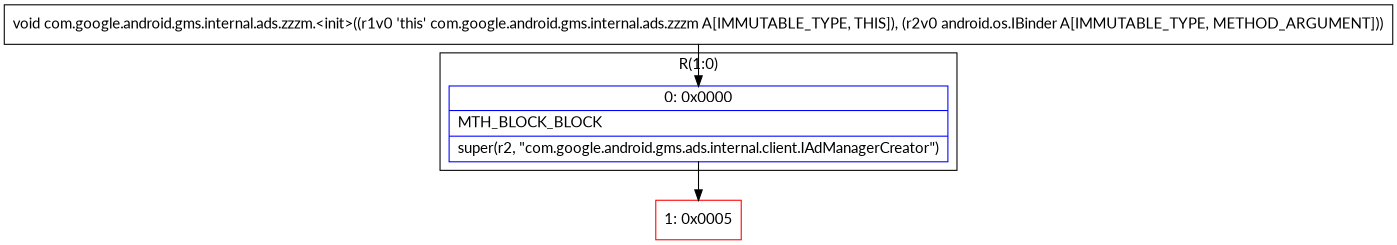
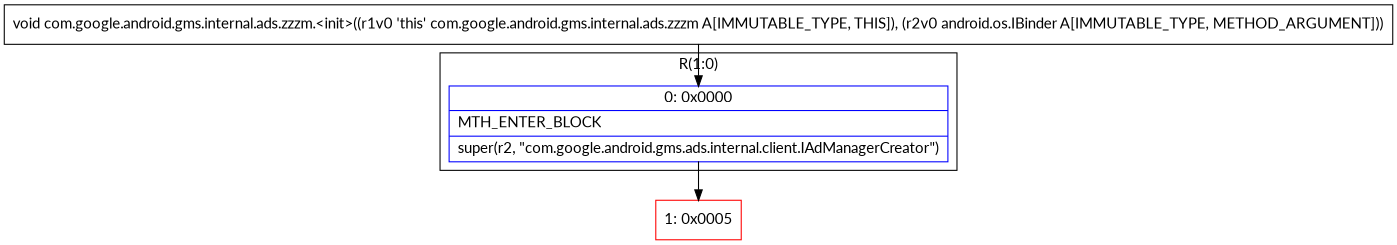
node "0: 0x0000": text "MTH_BLOCK_BLOCK" -> "MTH_ENTER_BLOCK"
